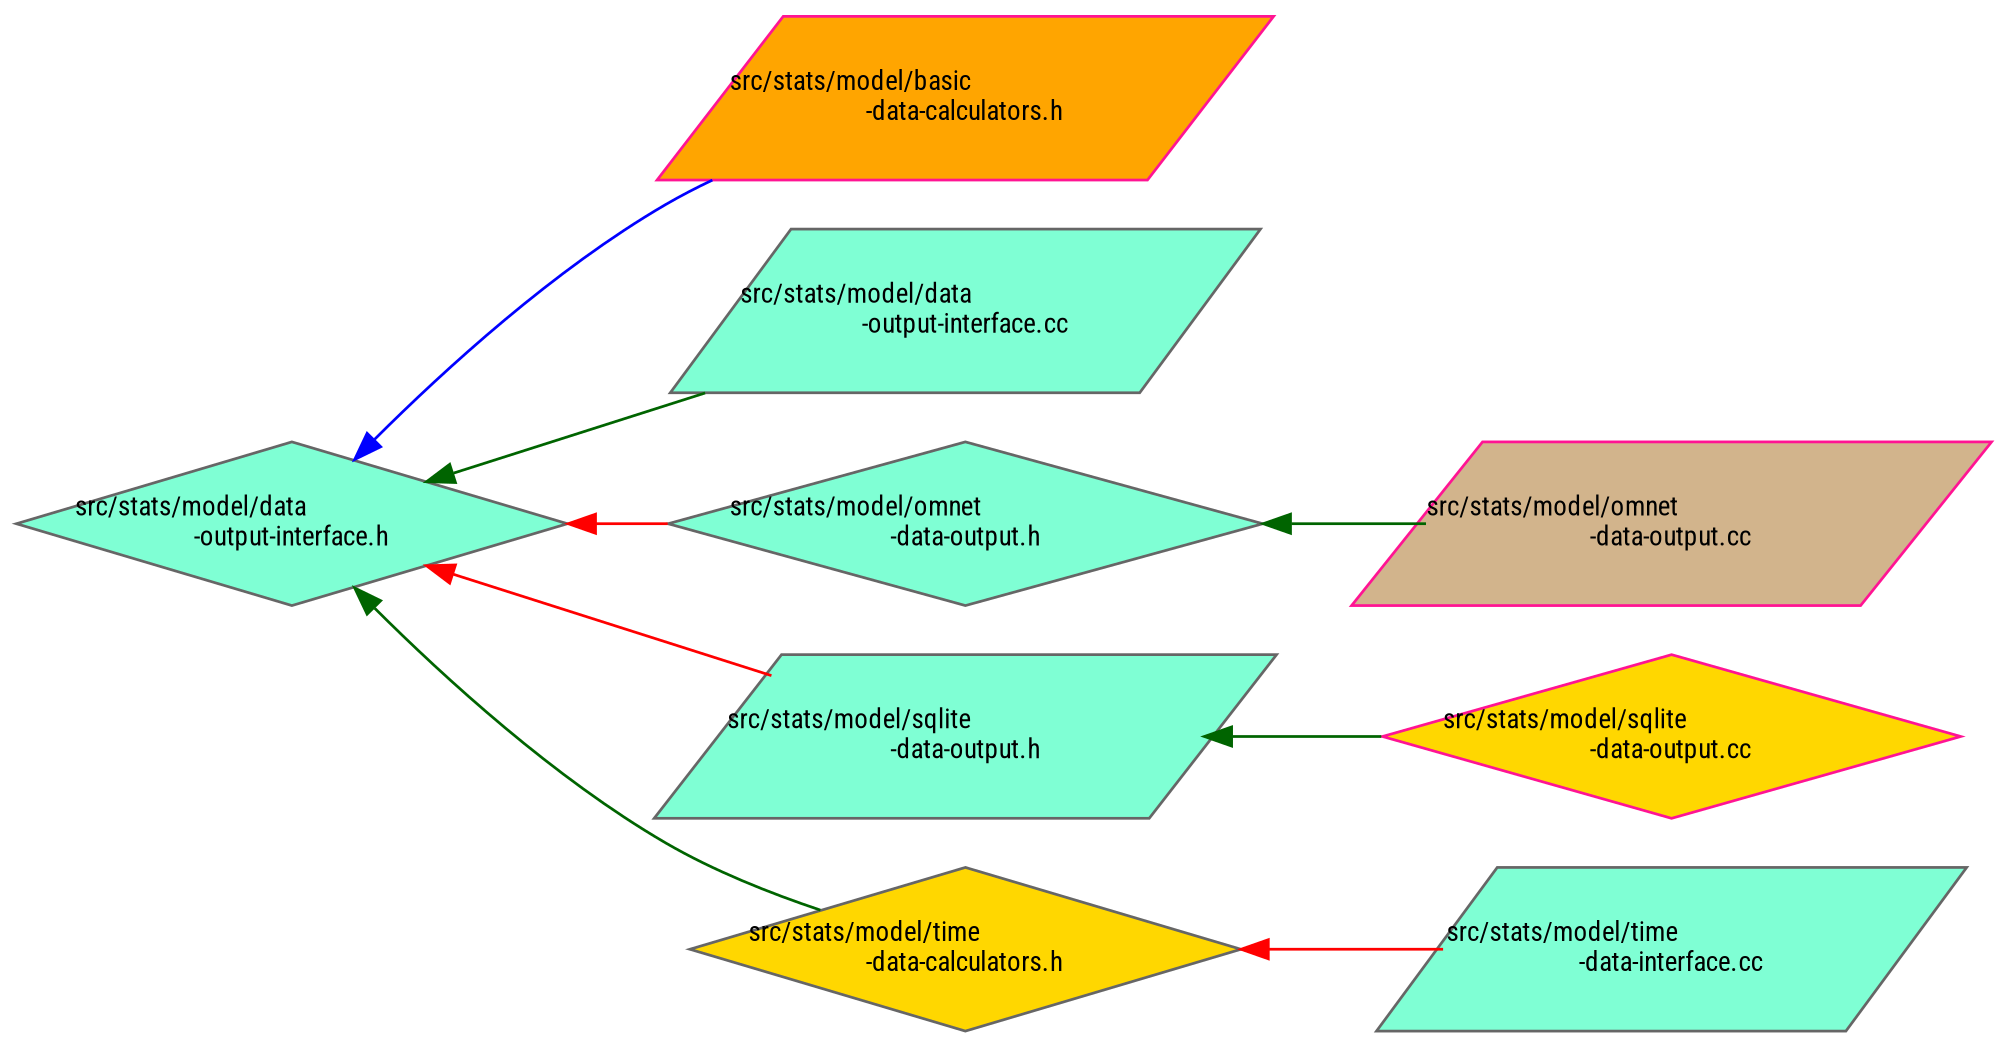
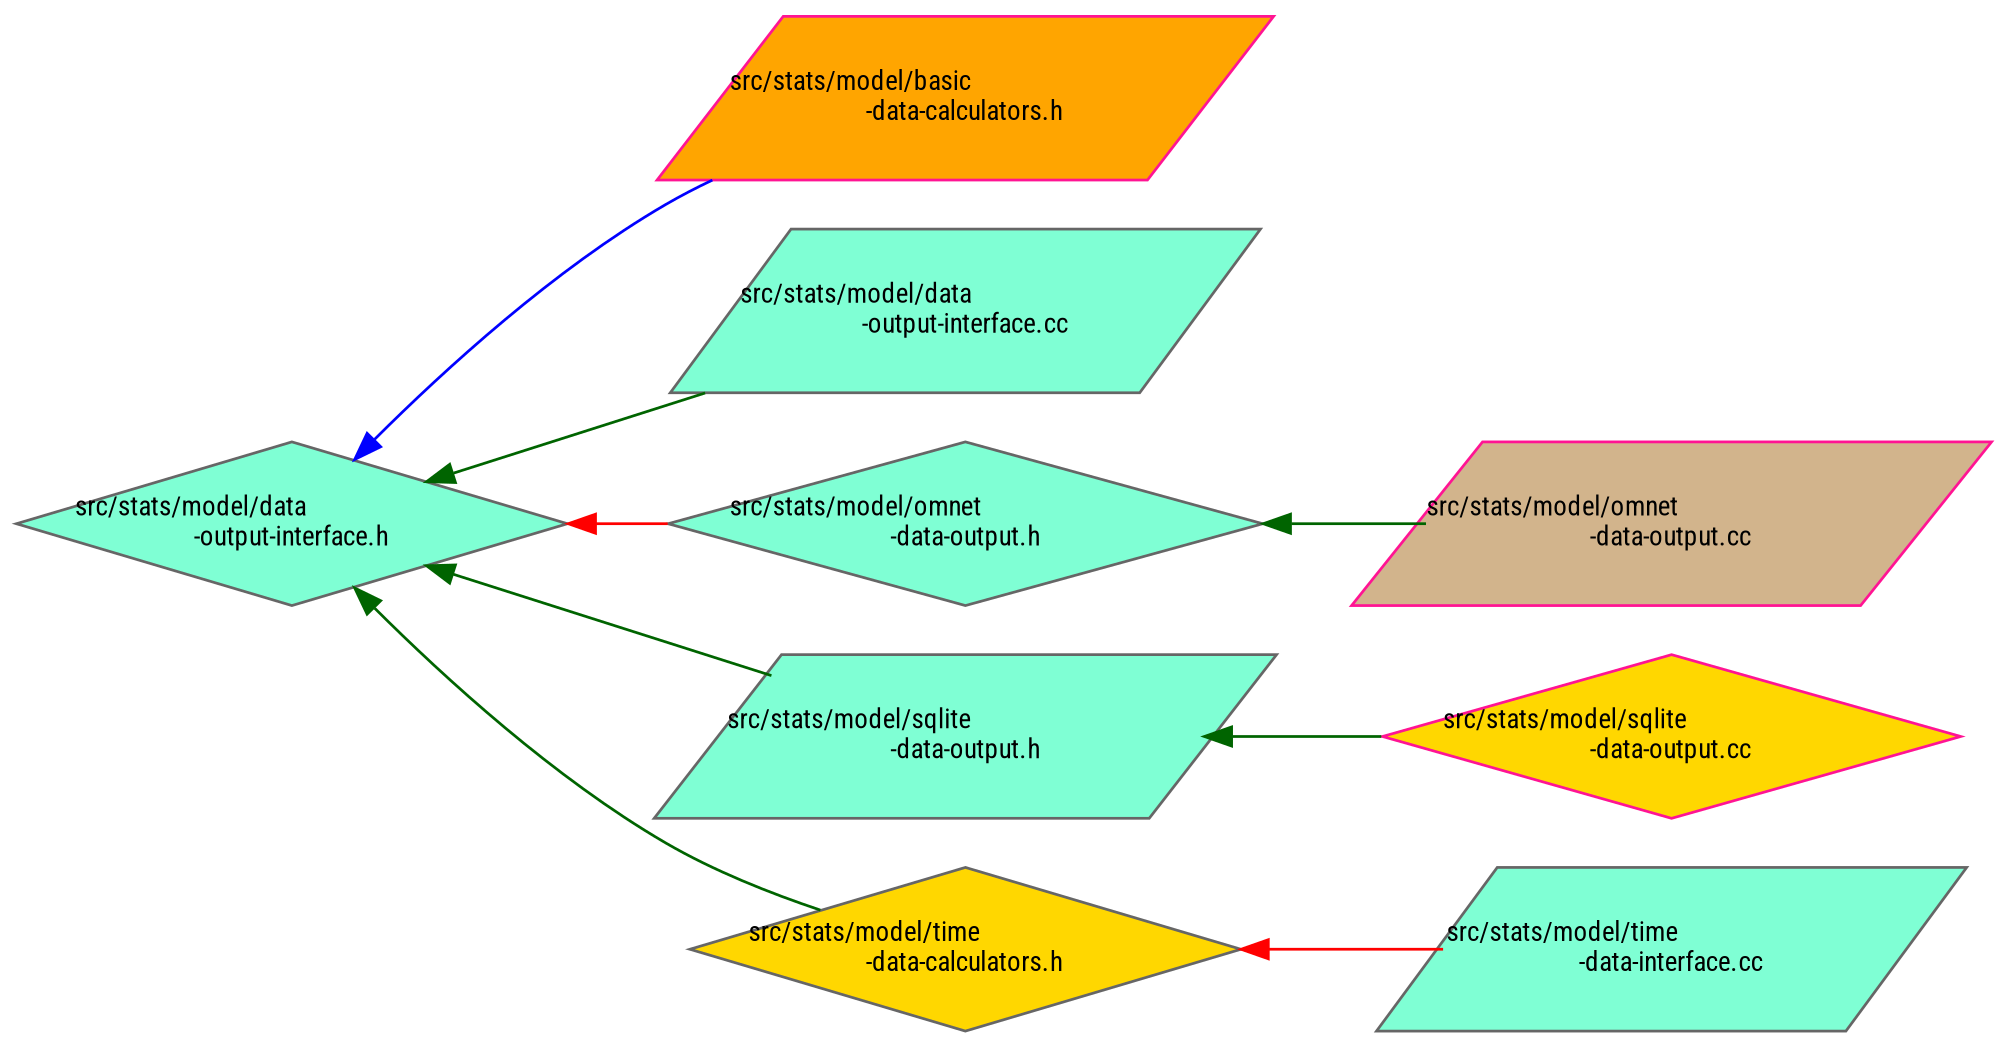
edge "src/stats/model/sqlite -data-output.h" -> "src/stats/model/data -output-interface.h": color red -> darkgreen
